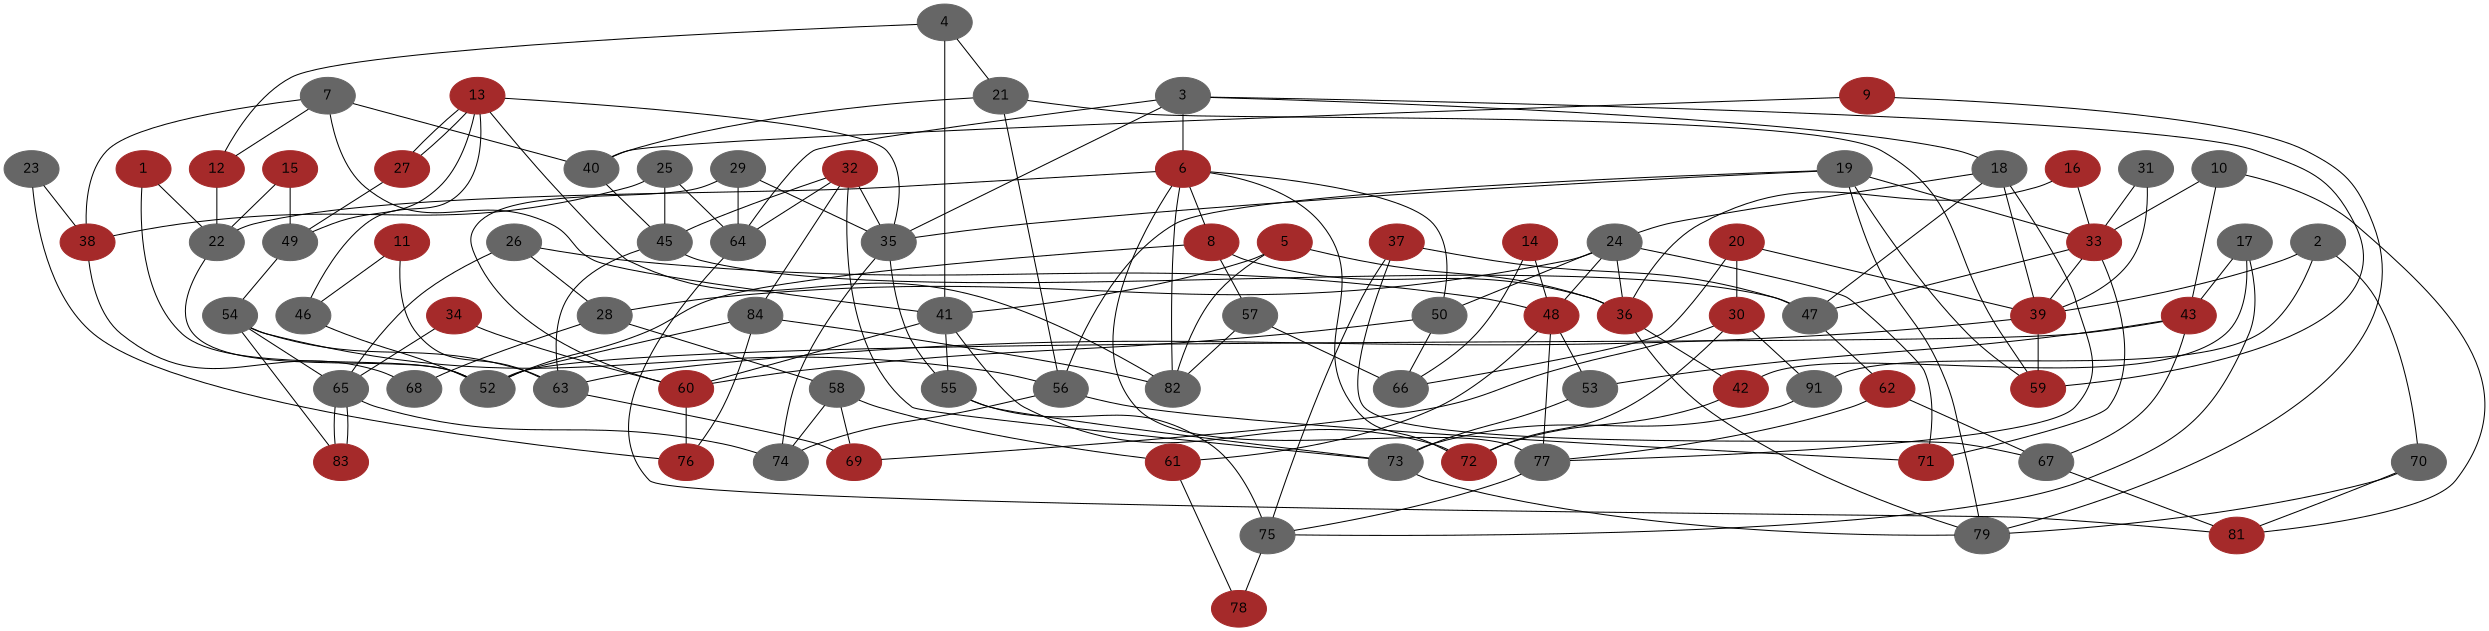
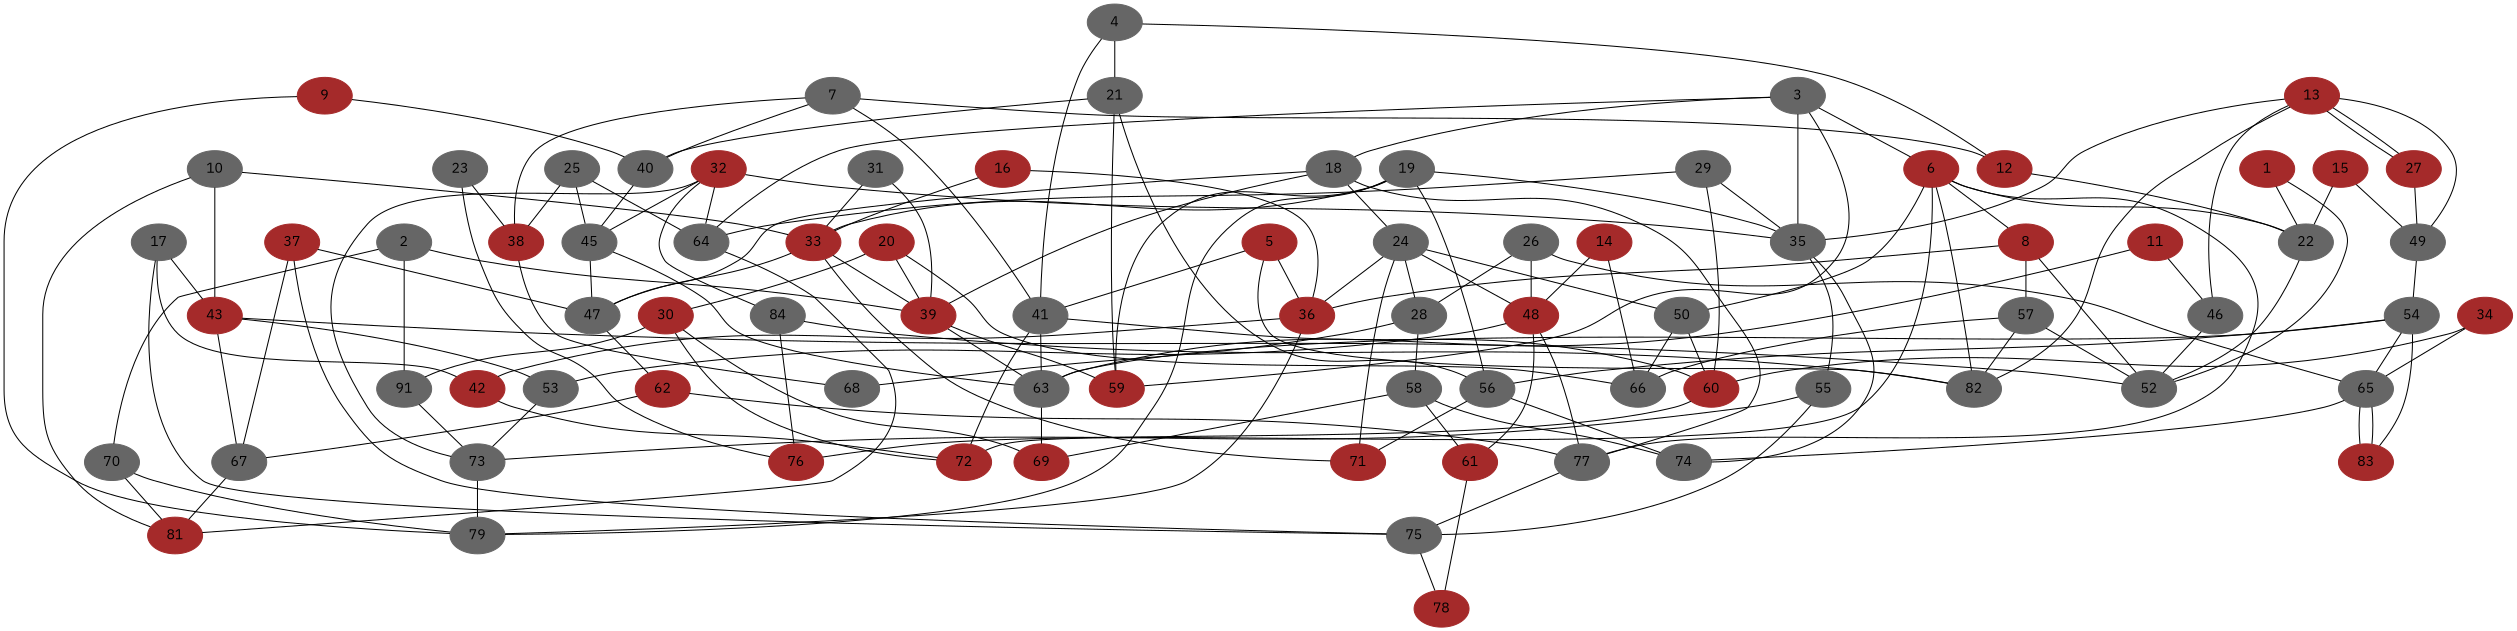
edge "84" -- "52": now "57" -- "52"
edge "41" -- "55": now "41" -- "63"
